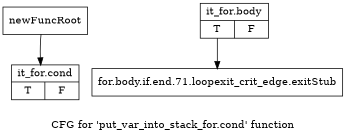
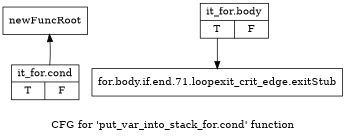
edge "newFuncRoot" -> "it_for.cond": reversed
